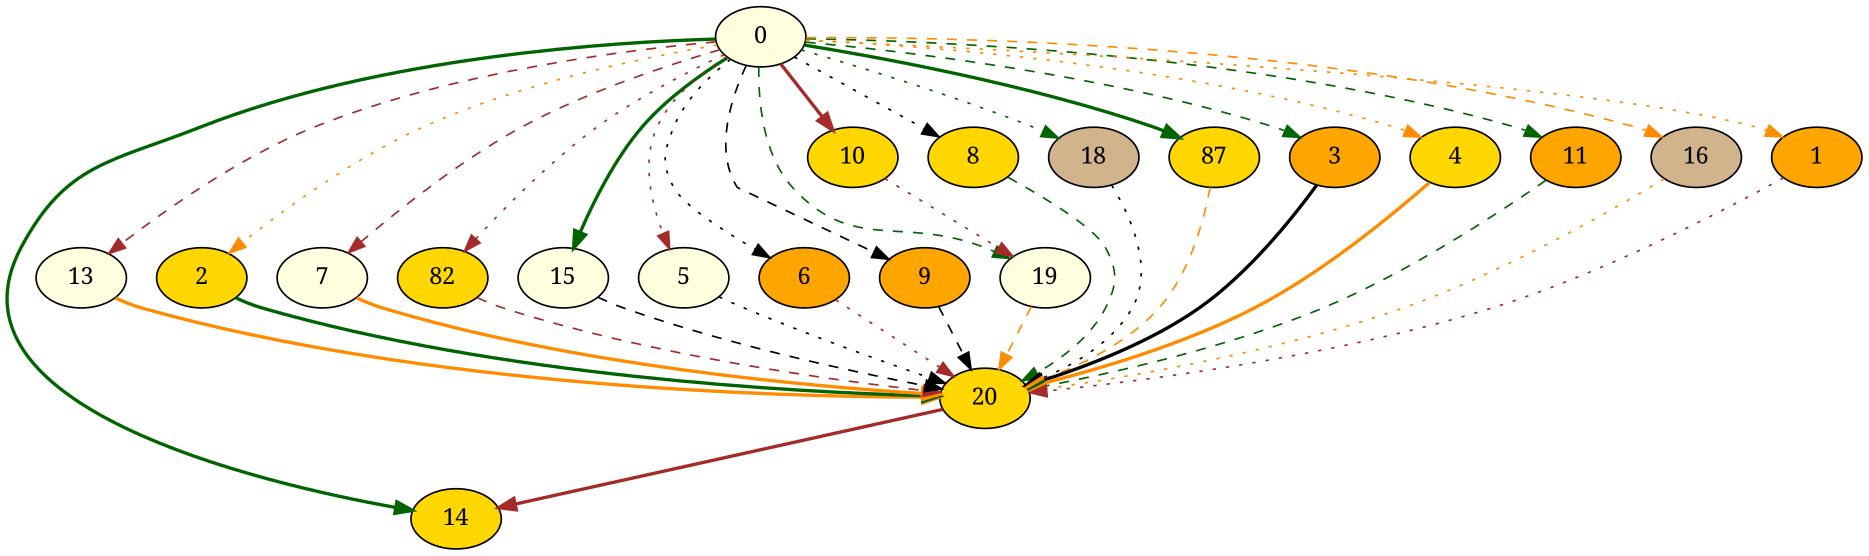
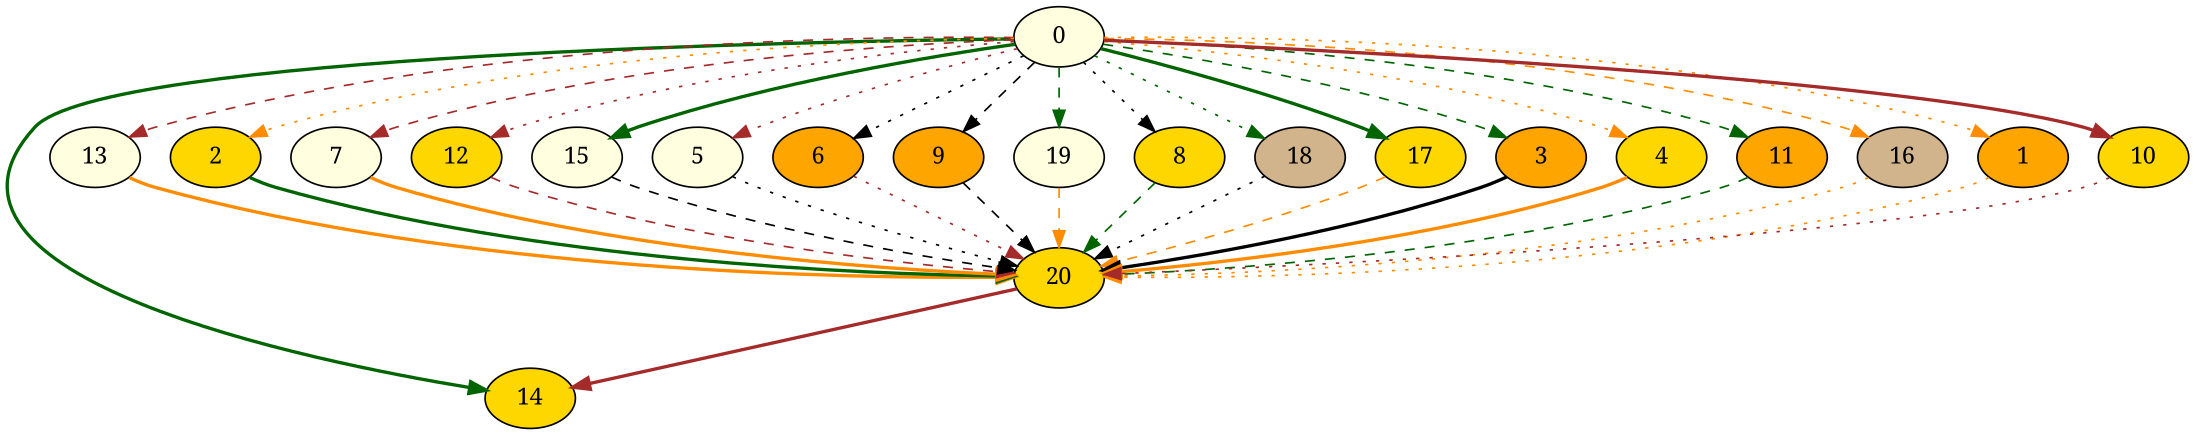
node "87": label "87" -> "17"
edge "10" -> "19": now "10" -> "20"
node "82": label "82" -> "12"
edge "1" -> "20": color brown -> darkorange
